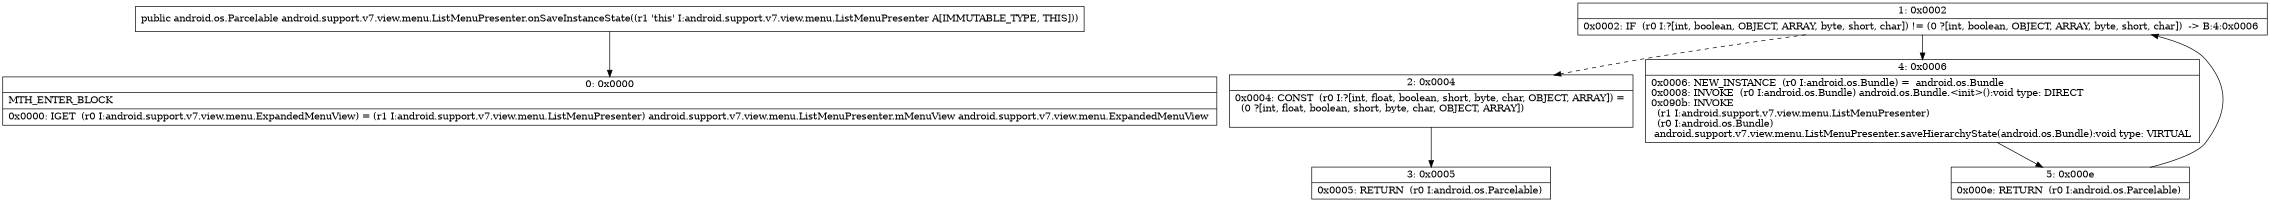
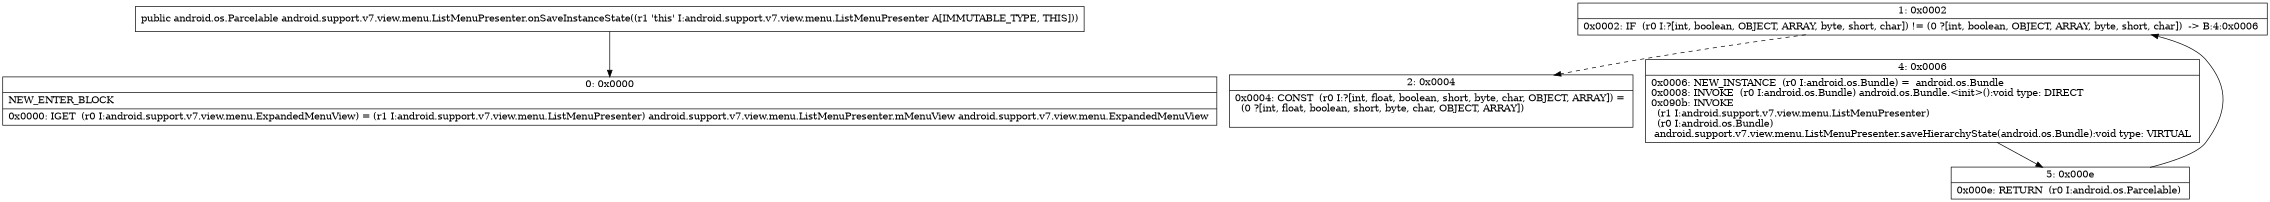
edge "1: 0x0002" -> "4: 0x0006": removed
node "0: 0x0000": text "MTH_ENTER_BLOCK" -> "NEW_ENTER_BLOCK"
node "3: 0x0005": removed
